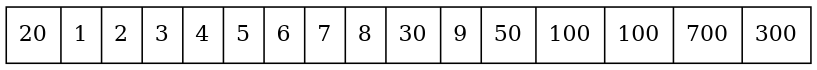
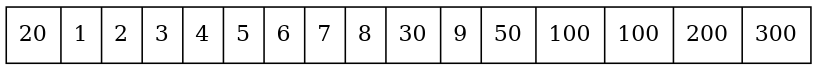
node "20": text "700" -> "200"
